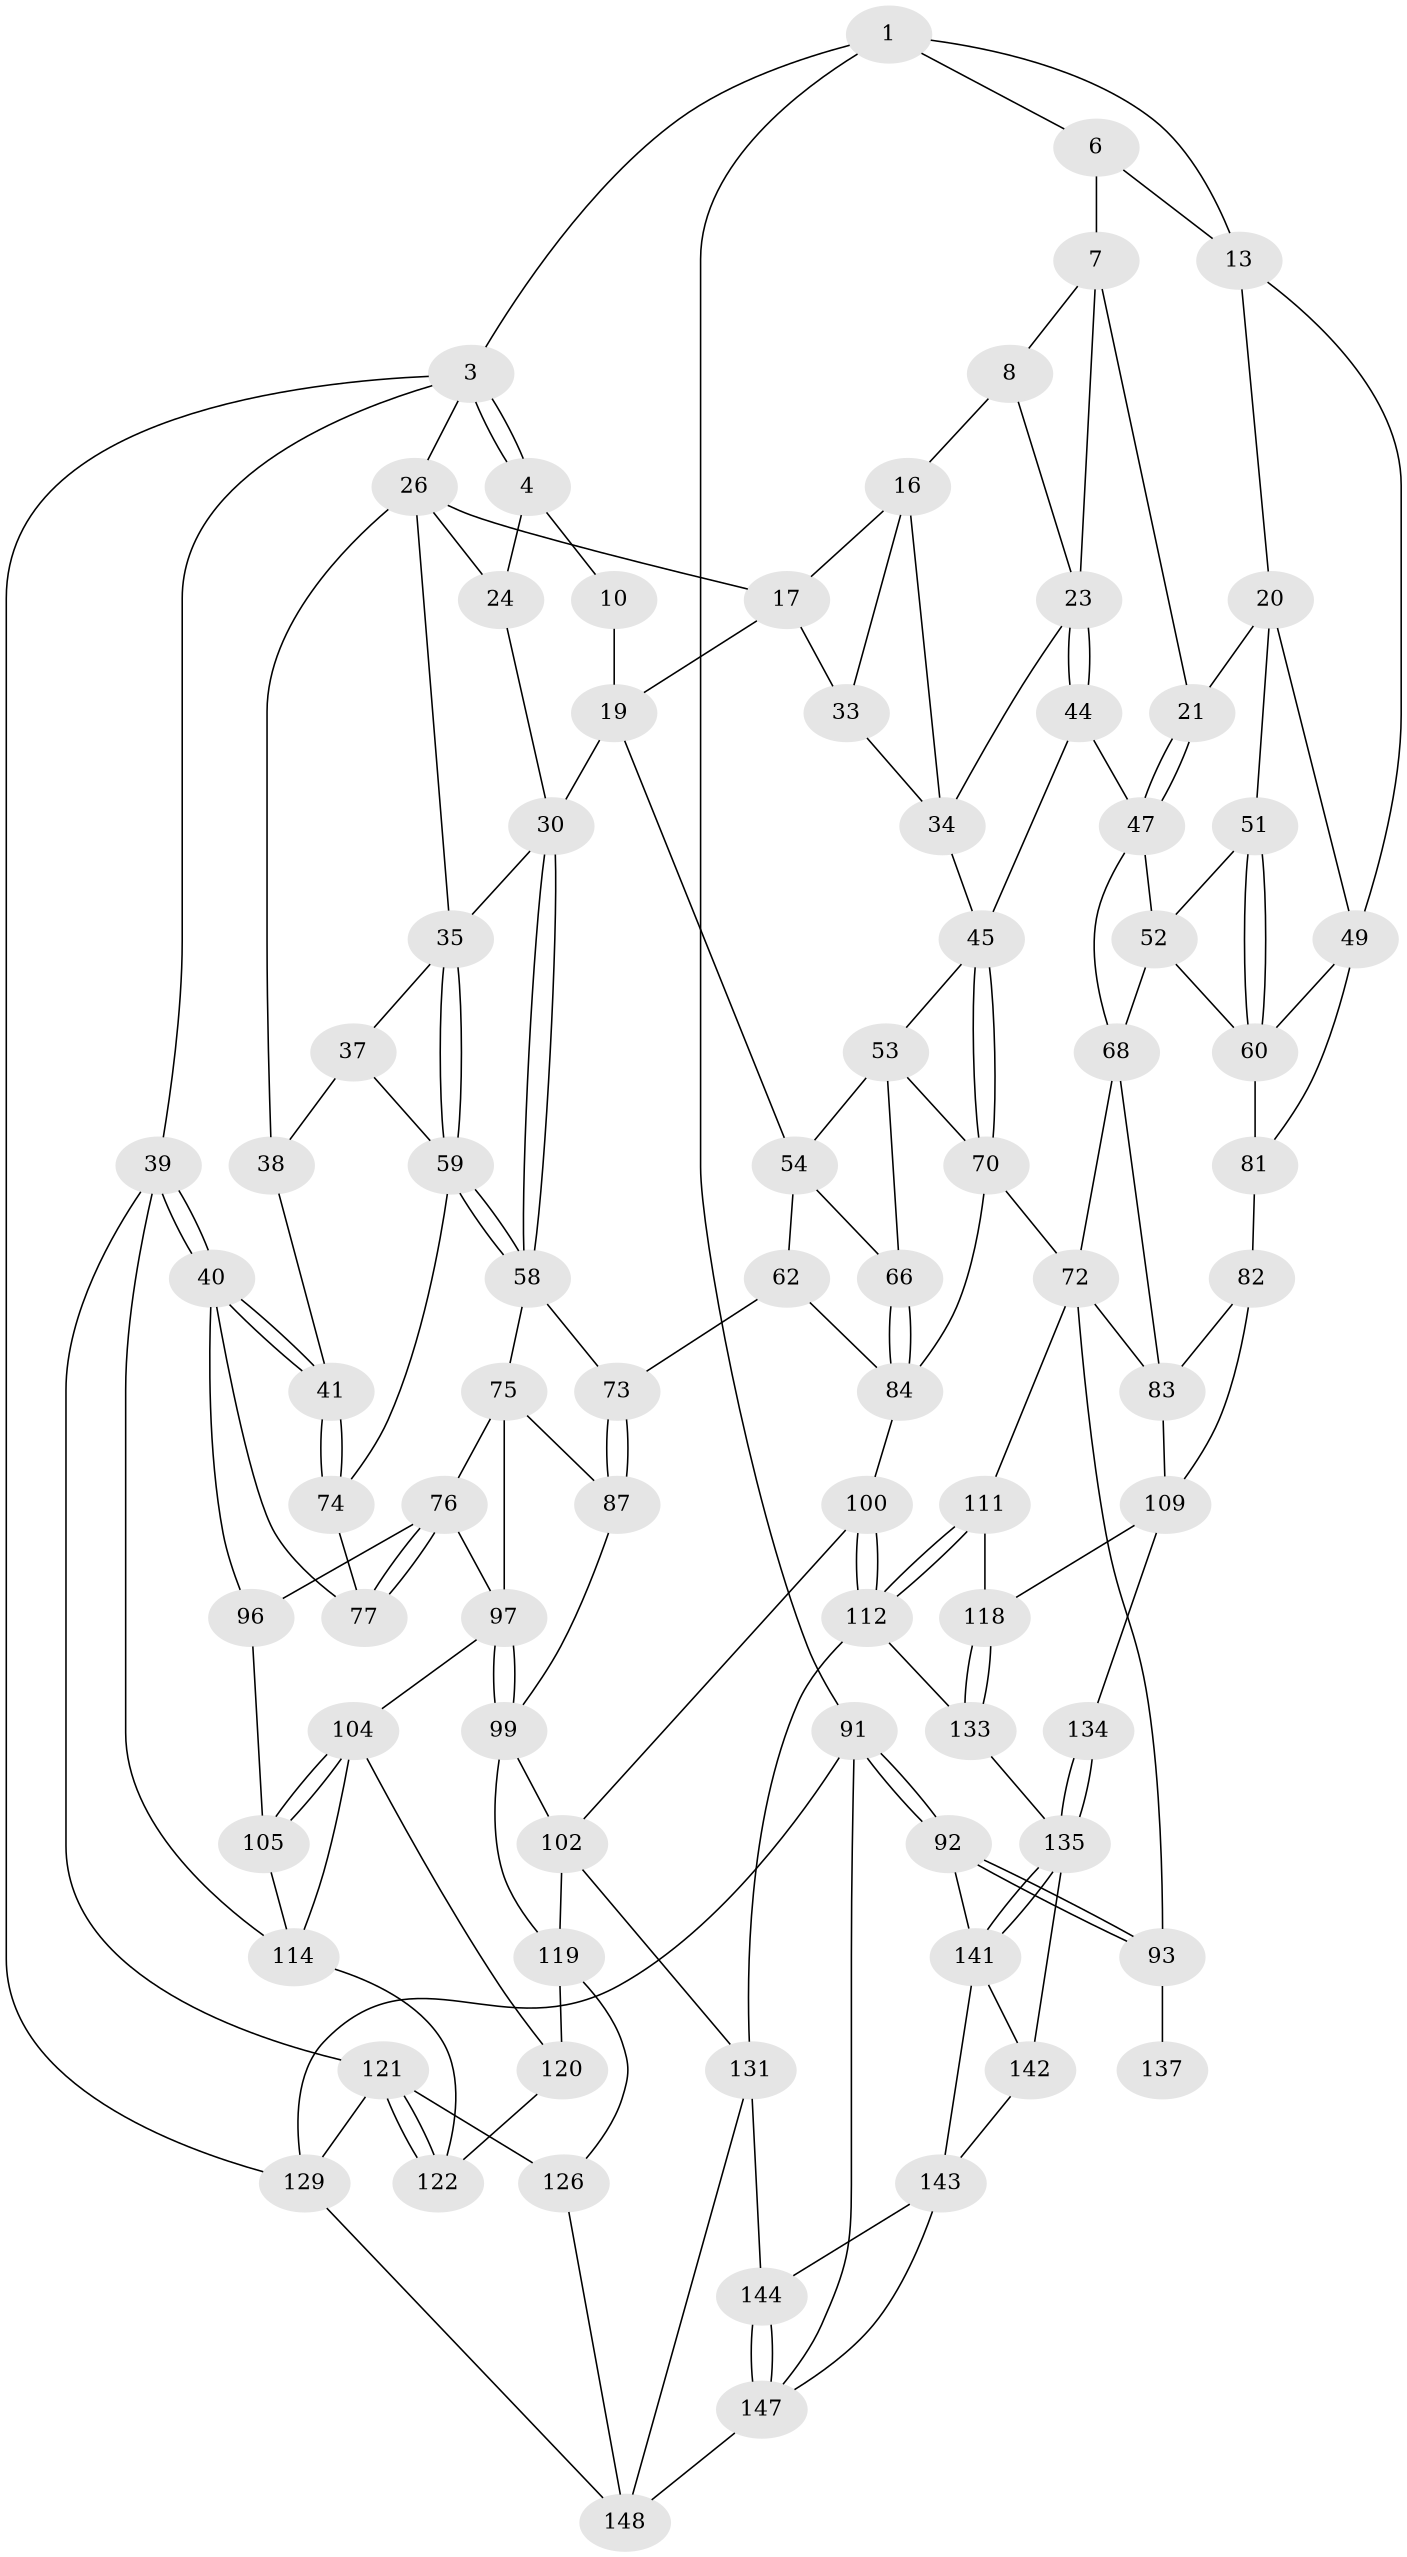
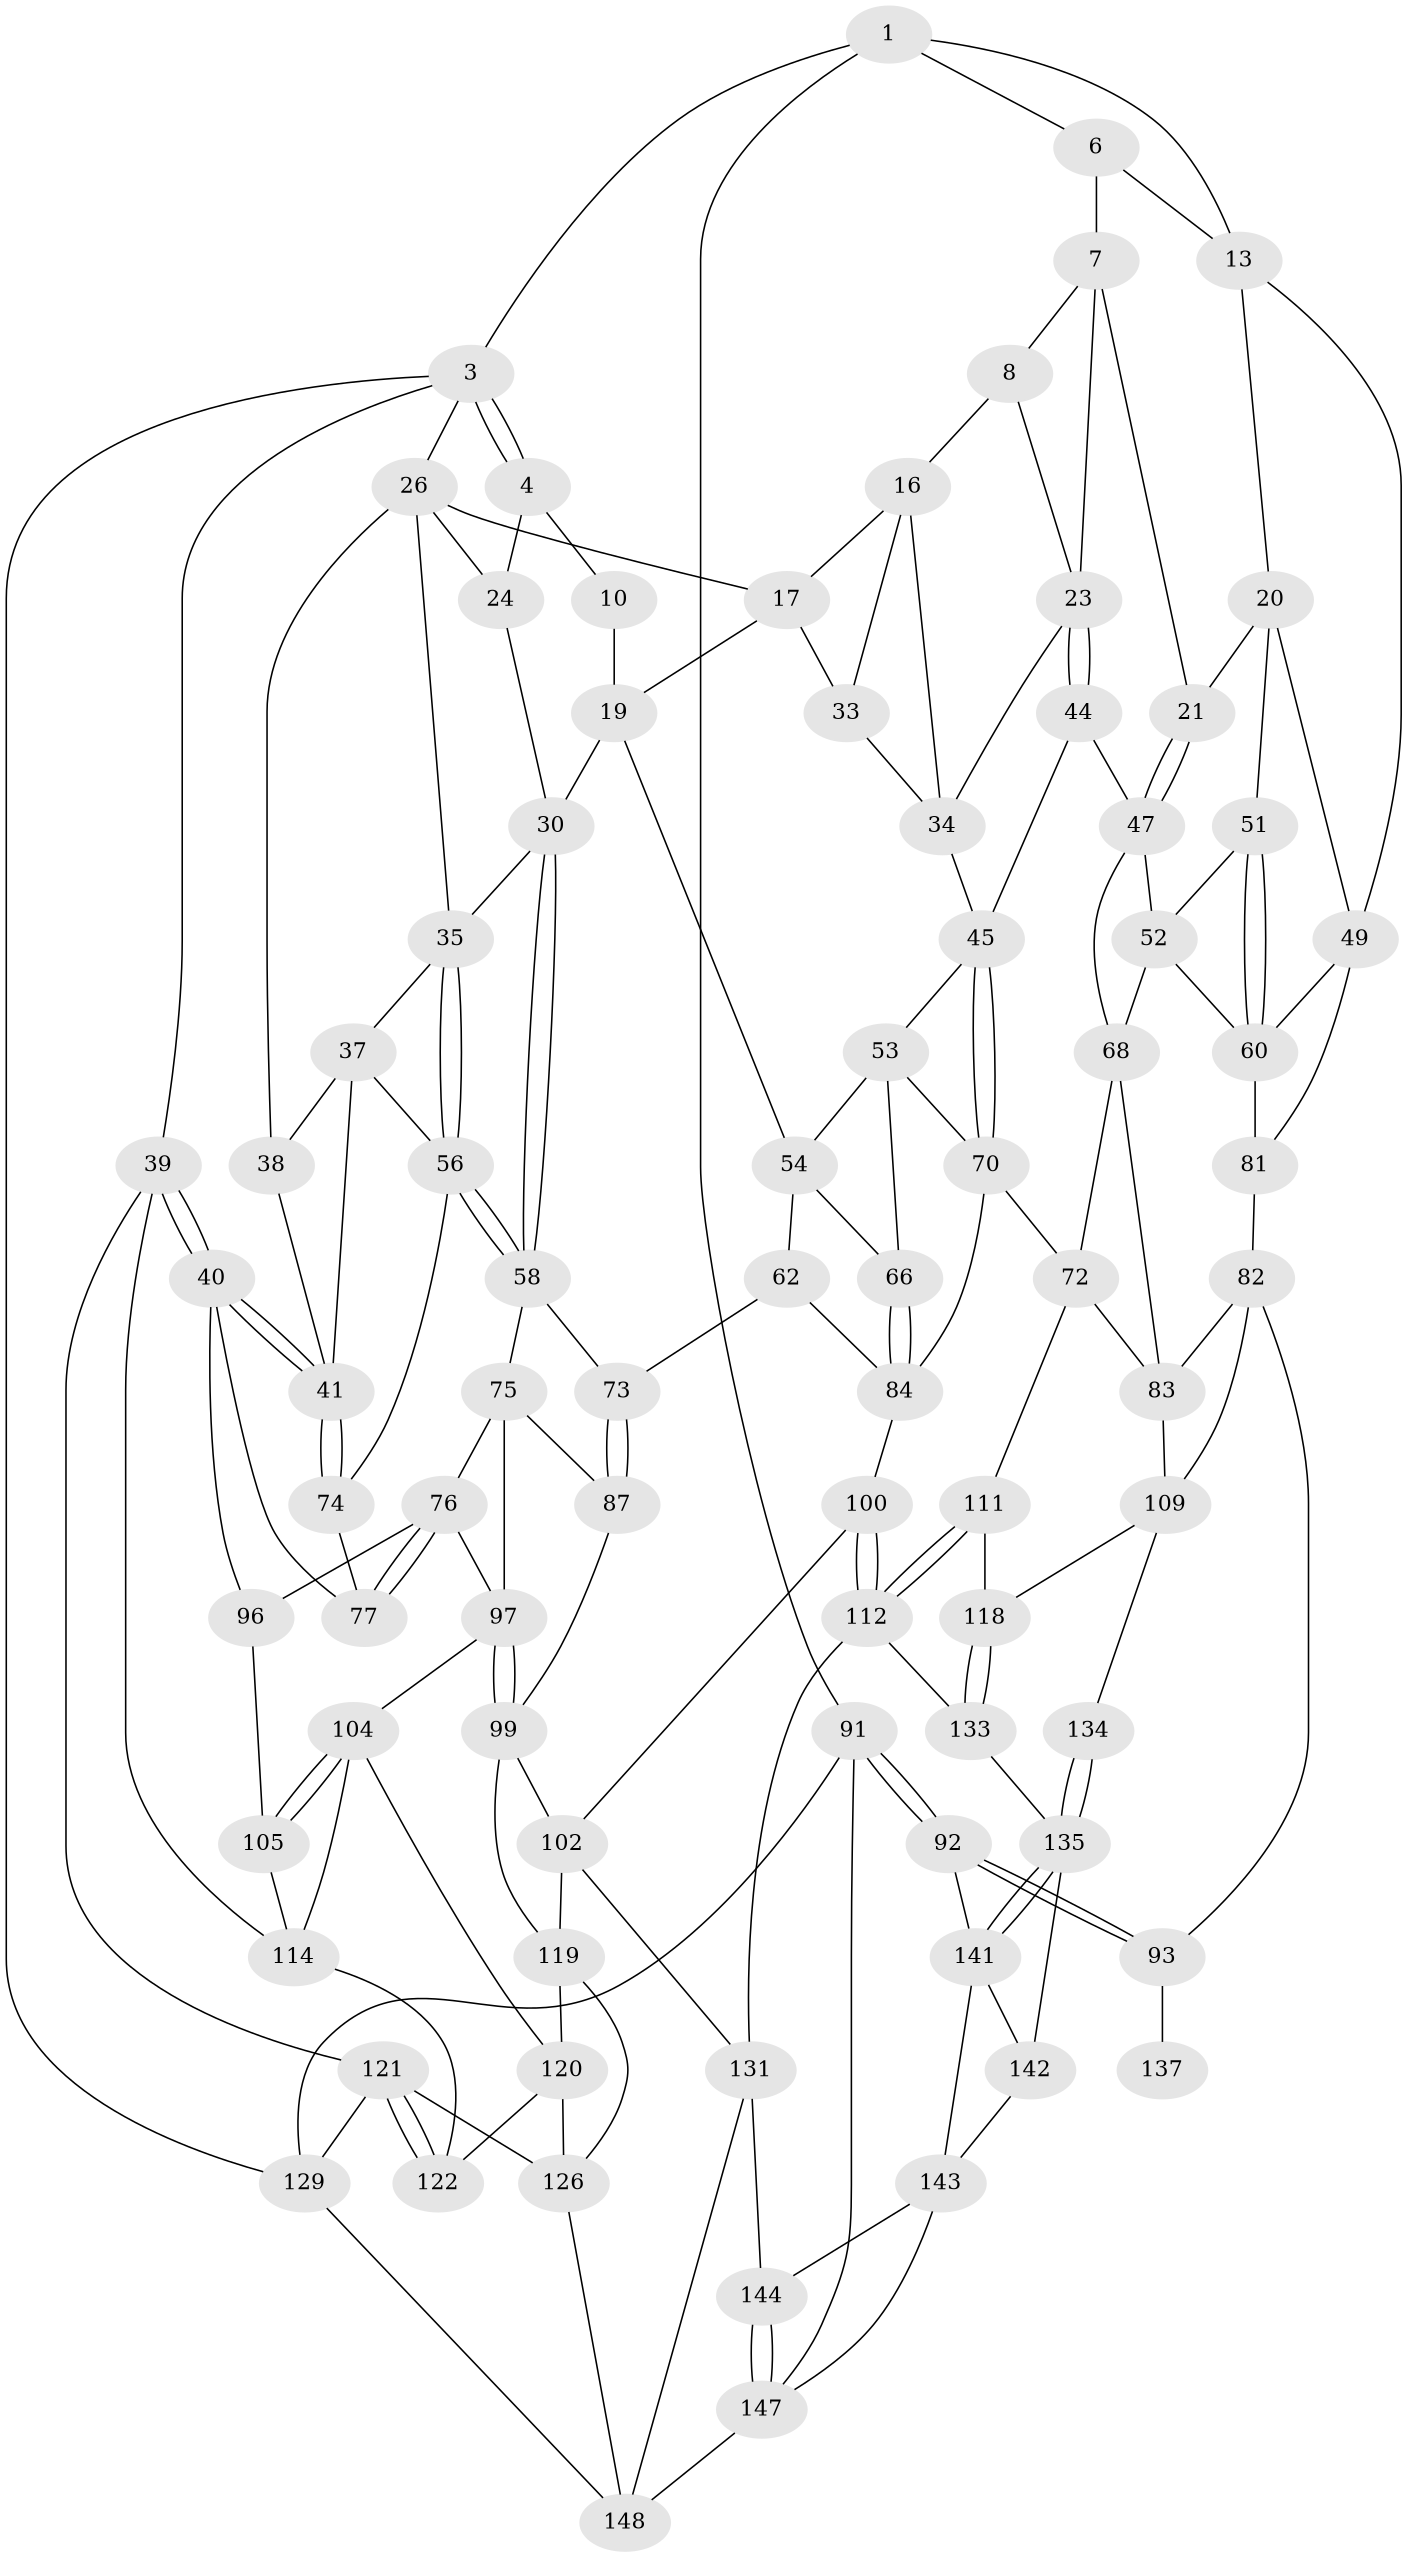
node "59": label "59" -> "56"
edge "37" -- "41": added
edge "72" -- "93": now "82" -- "93"
edge "120" -- "126": added
